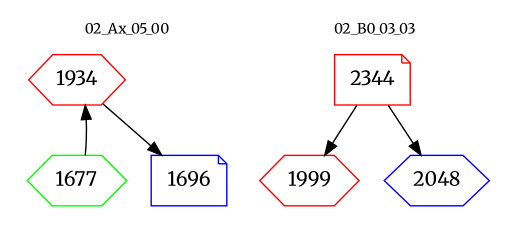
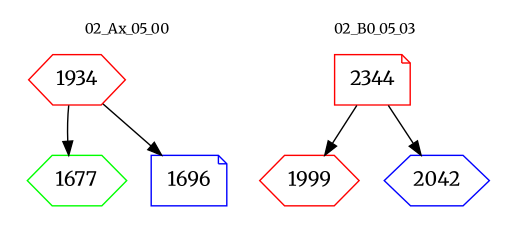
cluster "02_B0_03_03": label "02_B0_03_03" -> "02_B0_05_03"
edge "1677" -> "1934": reversed
node "2048": label "2048" -> "2042"
